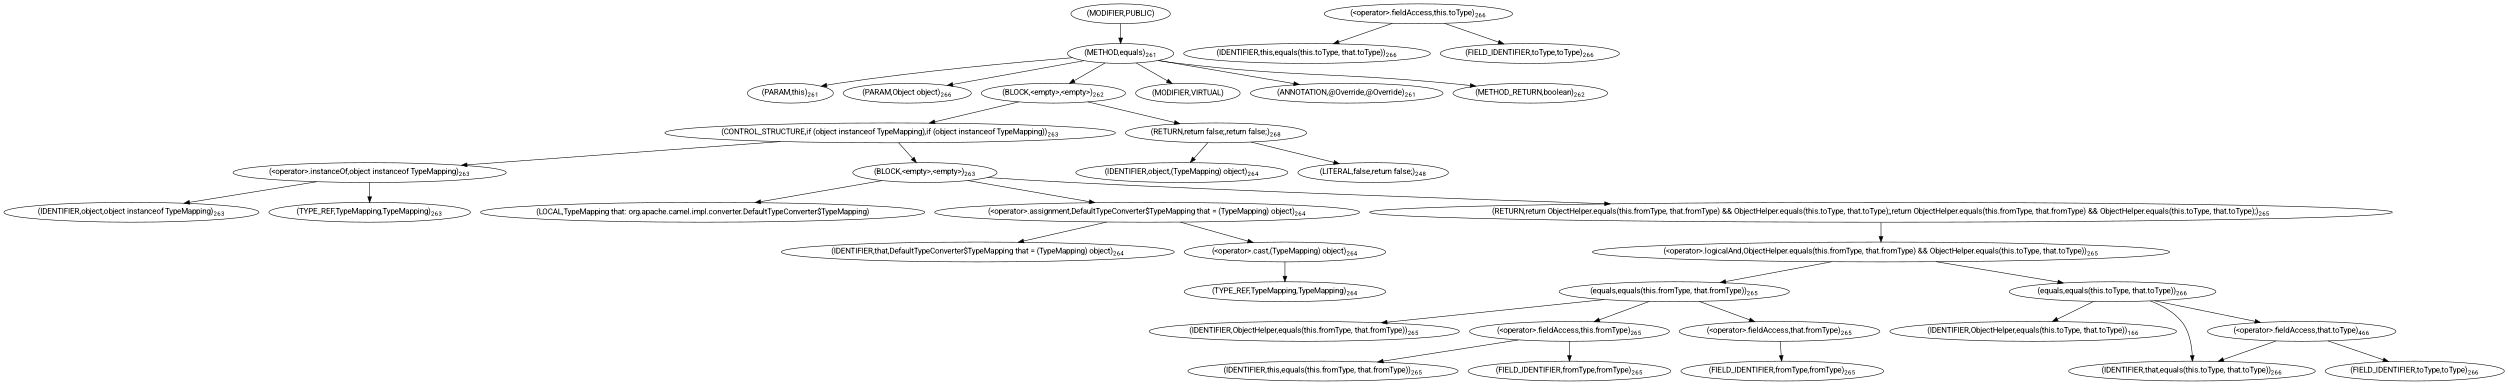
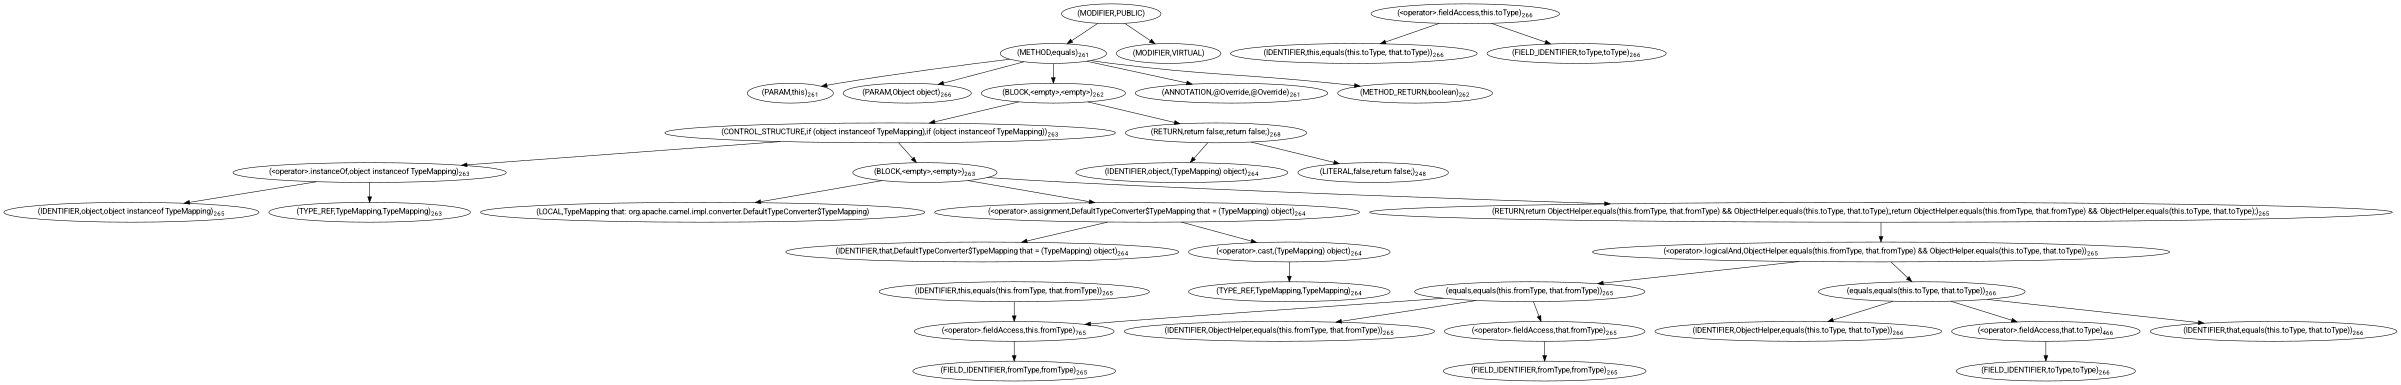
edge "(METHOD,equals)" -> "(MODIFIER,VIRTUAL)": now "(MODIFIER,PUBLIC)" -> "(MODIFIER,VIRTUAL)"
node "(IDENTIFIER,object,object instanceof TypeMapping)": text "263" -> "265"
node "(<operator>.fieldAccess,this.fromType)": text "265" -> "765"
node "(IDENTIFIER,ObjectHelper,equals(this.toType, that.toType))": text "166" -> "266"
edge "(<operator>.fieldAccess,that.toType)" -> "(IDENTIFIER,that,equals(this.toType, that.toType))": removed
edge "(<operator>.fieldAccess,this.fromType)" -> "(IDENTIFIER,this,equals(this.fromType, that.fromType))": reversed
